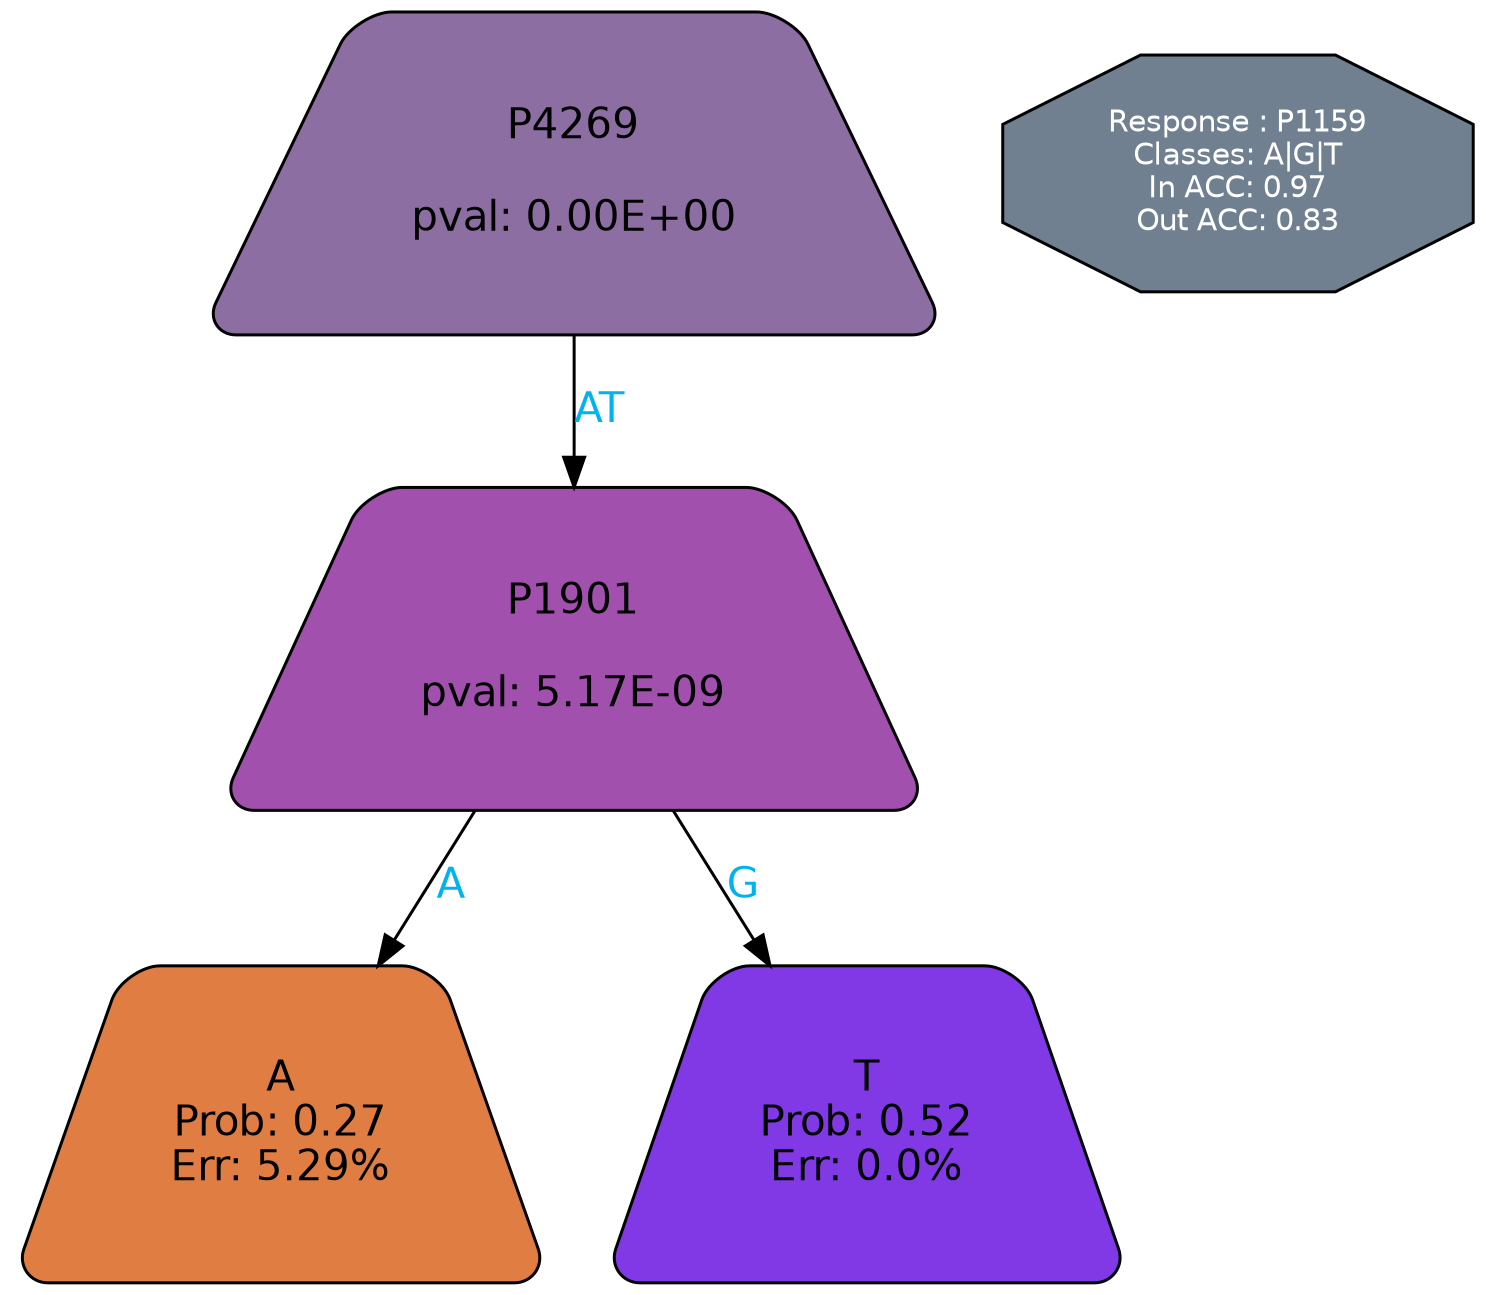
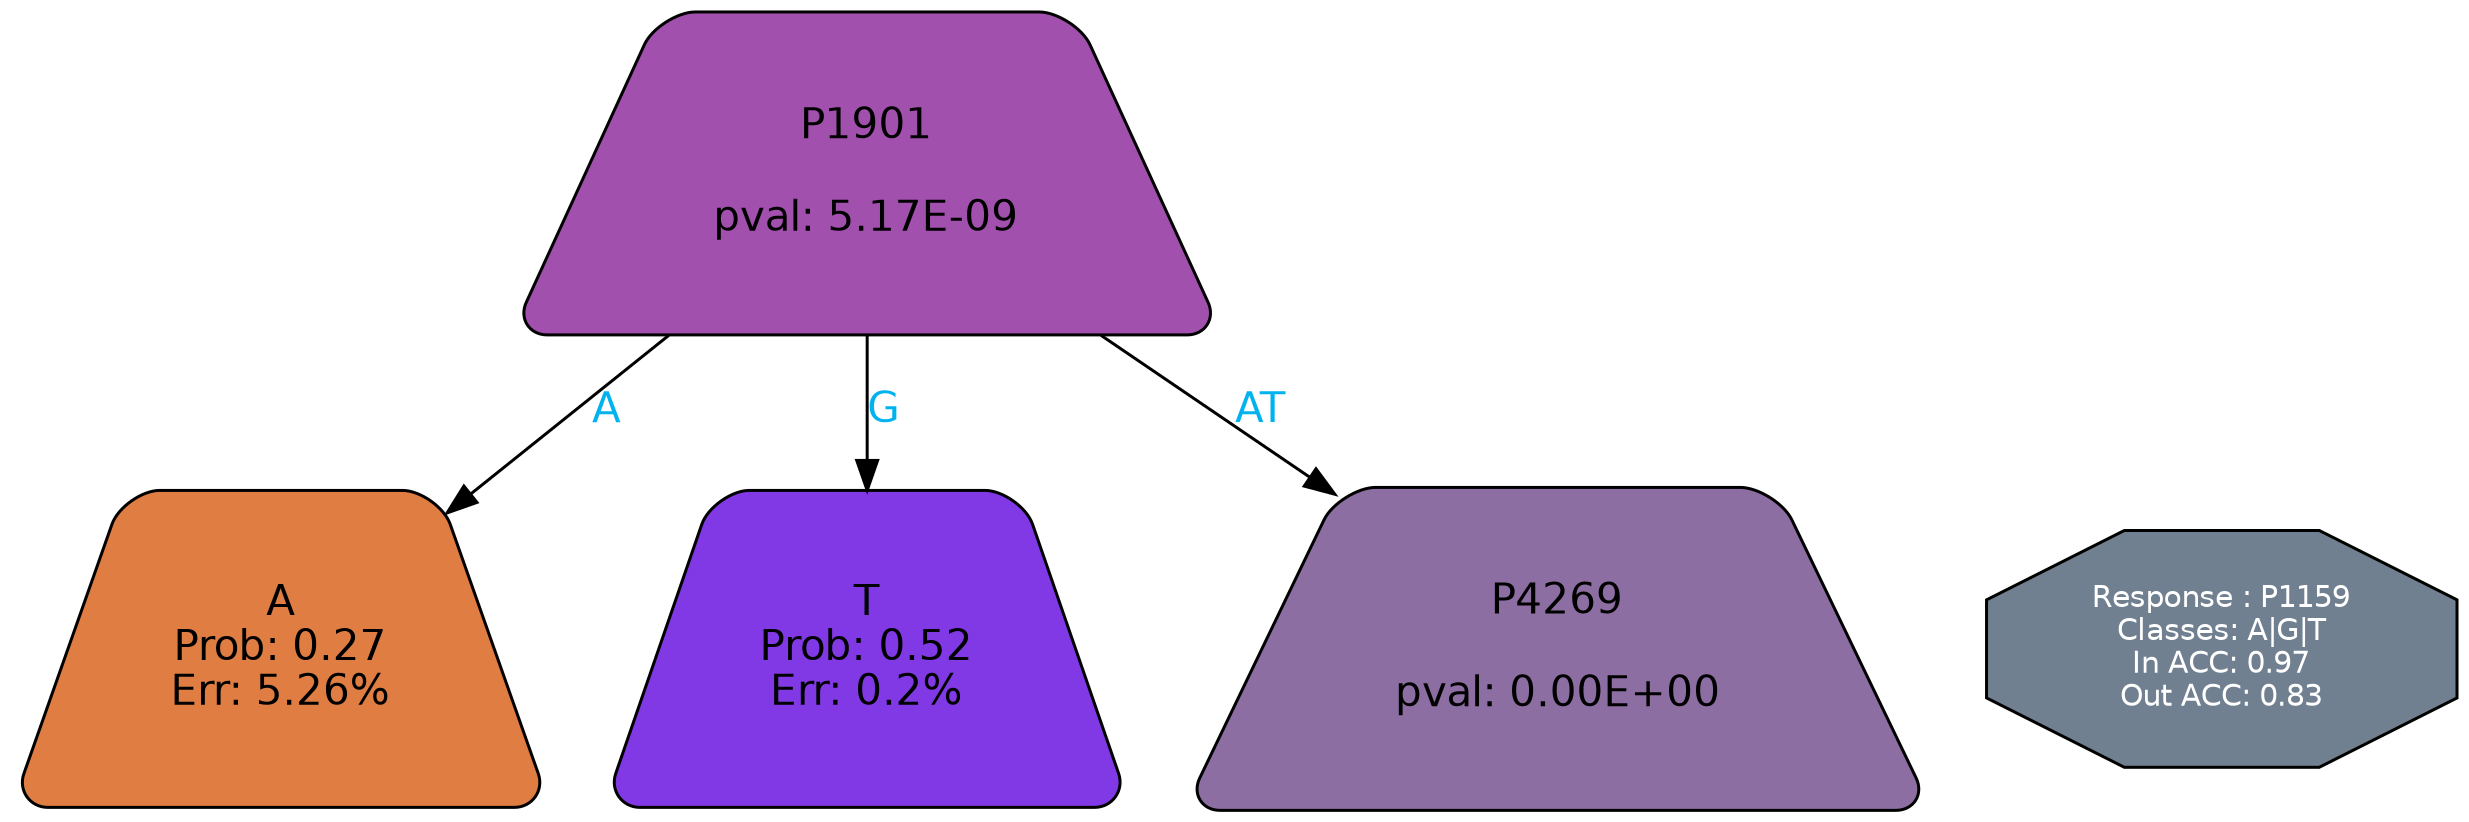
edge "P4269 pval: 0.00E+00" -> "P1901 pval: 5.17E-09": reversed
node "A Prob: 0.27 Err: 5.29%": label "A Prob: 0.27 Err: 5.29%" -> "A Prob: 0.27 Err: 5.26%"
node "T Prob: 0.52 Err: 0.0%": label "T Prob: 0.52 Err: 0.0%" -> "T Prob: 0.52 Err: 0.2%"
